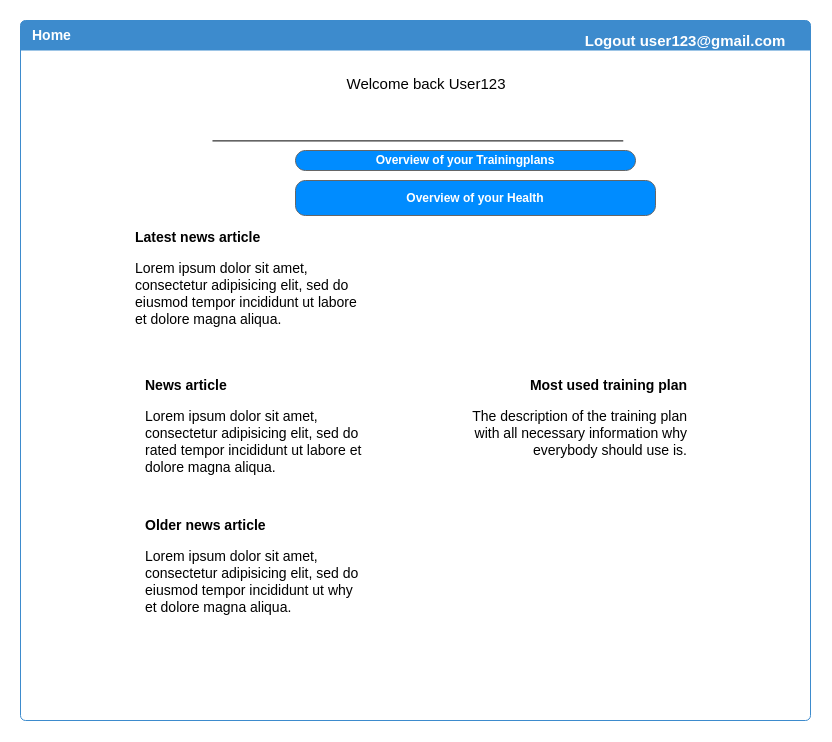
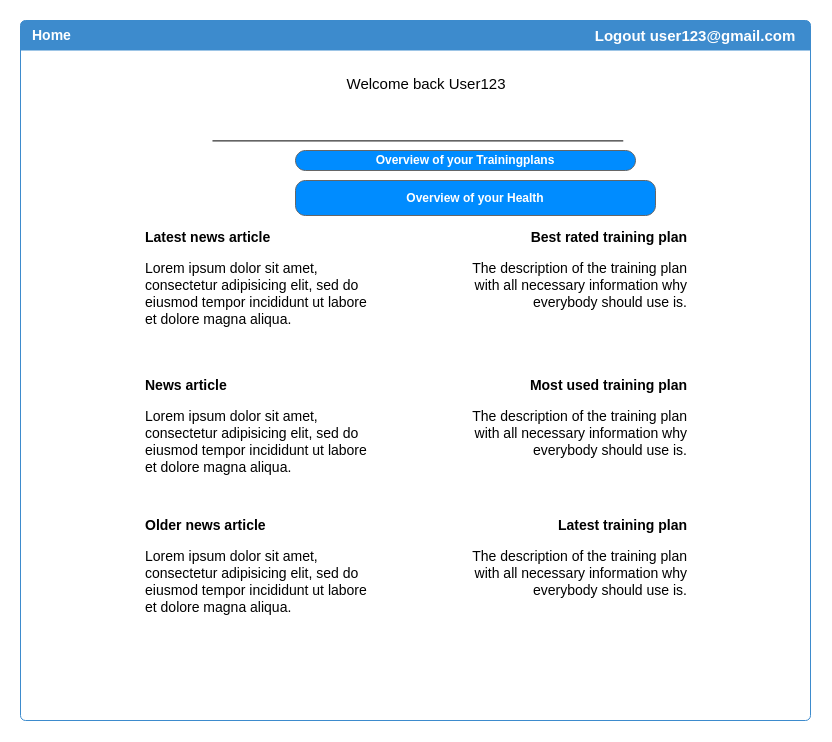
node "Logout user123@gmail.com": moved (686, 41) -> (696, 36)
node "Latest news articleLorem ipsum dolor sit amet, consectetur adipisicing elit, sed do eiusmod tempor incididunt ut labore et dolore magna aliqua.": moved (246, 301) -> (256, 301)
node "Best rated training planThe description of the training plan with all necessary information why everybody should use is.": added
node "News articleLorem ipsum dolor sit amet, consectetur adipisicing elit, sed do rated tempor incididunt ut labore et dolore magna aliqua.": label "News articleLorem ipsum dolor sit amet, consectetur adipisicing elit, sed do rated tempor incididunt ut labore et dolore magna aliqua." -> "News articleLorem ipsum dolor sit amet, consectetur adipisicing elit, sed do eiusmod tempor incididunt ut labore et dolore magna aliqua."
node "Older news articleLorem ipsum dolor sit amet, consectetur adipisicing elit, sed do eiusmod tempor incididunt ut why et dolore magna aliqua.": label "Older news articleLorem ipsum dolor sit amet, consectetur adipisicing elit, sed do eiusmod tempor incididunt ut why et dolore magna aliqua." -> "Older news articleLorem ipsum dolor sit amet, consectetur adipisicing elit, sed do eiusmod tempor incididunt ut labore et dolore magna aliqua."
node "Latest training planThe description of the training plan with all necessary information why everybody should use is.": added
